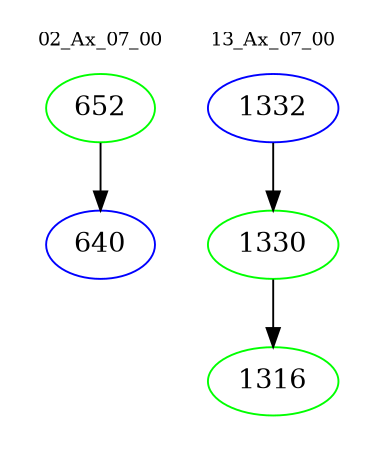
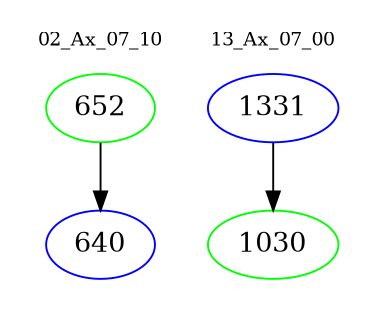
cluster "02_Ax_07_00": label "02_Ax_07_00" -> "02_Ax_07_10"
node "1332": label "1332" -> "1331"
node "1330": label "1330" -> "1030"
node "1316": removed
